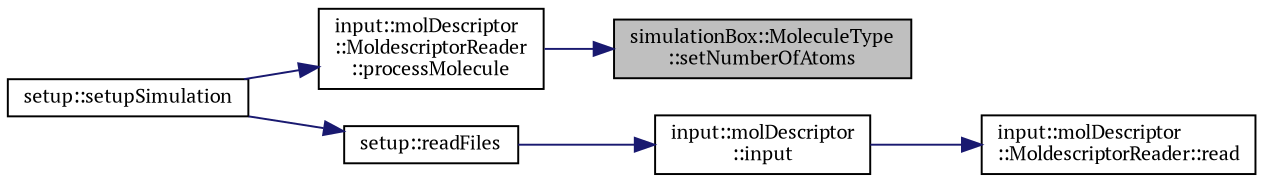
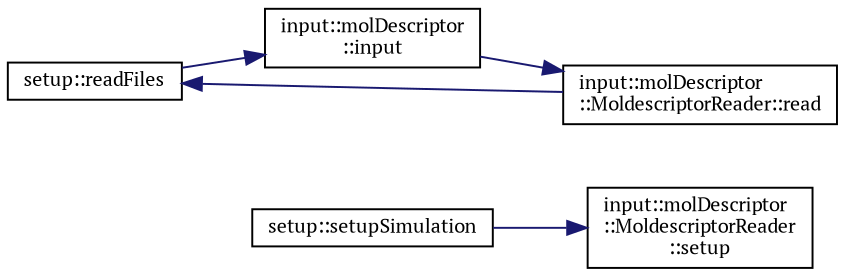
node "input::molDescriptor ::MoldescriptorReader ::processMolecule": label "input::molDescriptor ::MoldescriptorReader ::processMolecule" -> "input::molDescriptor ::MoldescriptorReader ::setup"
node "simulationBox::MoleculeType ::setNumberOfAtoms": removed
edge "setup::setupSimulation" -> "setup::readFiles": now "input::molDescriptor ::MoldescriptorReader::read" -> "setup::readFiles"
